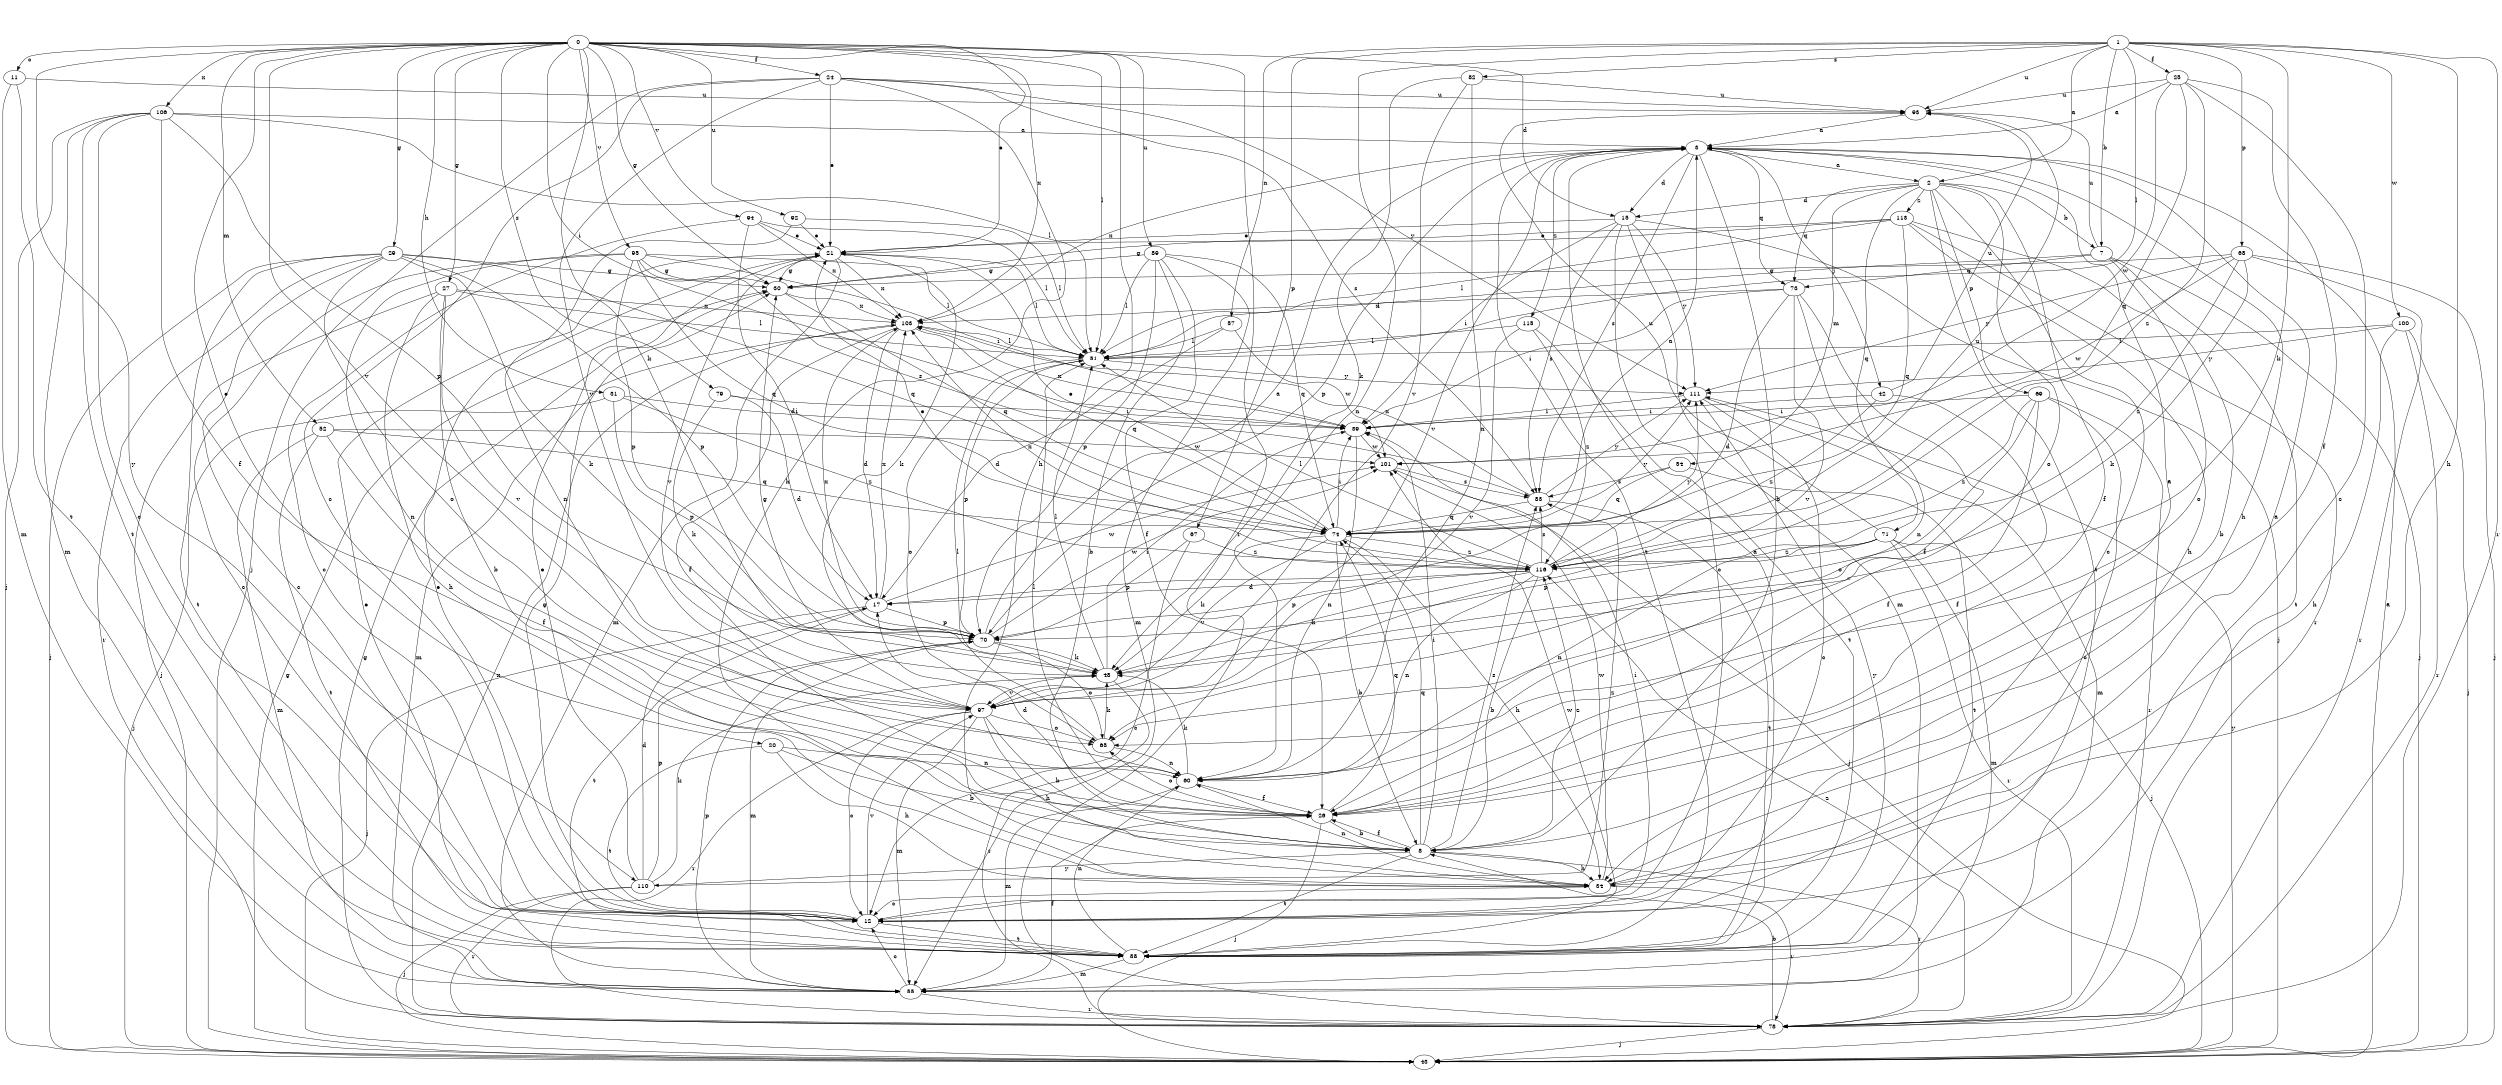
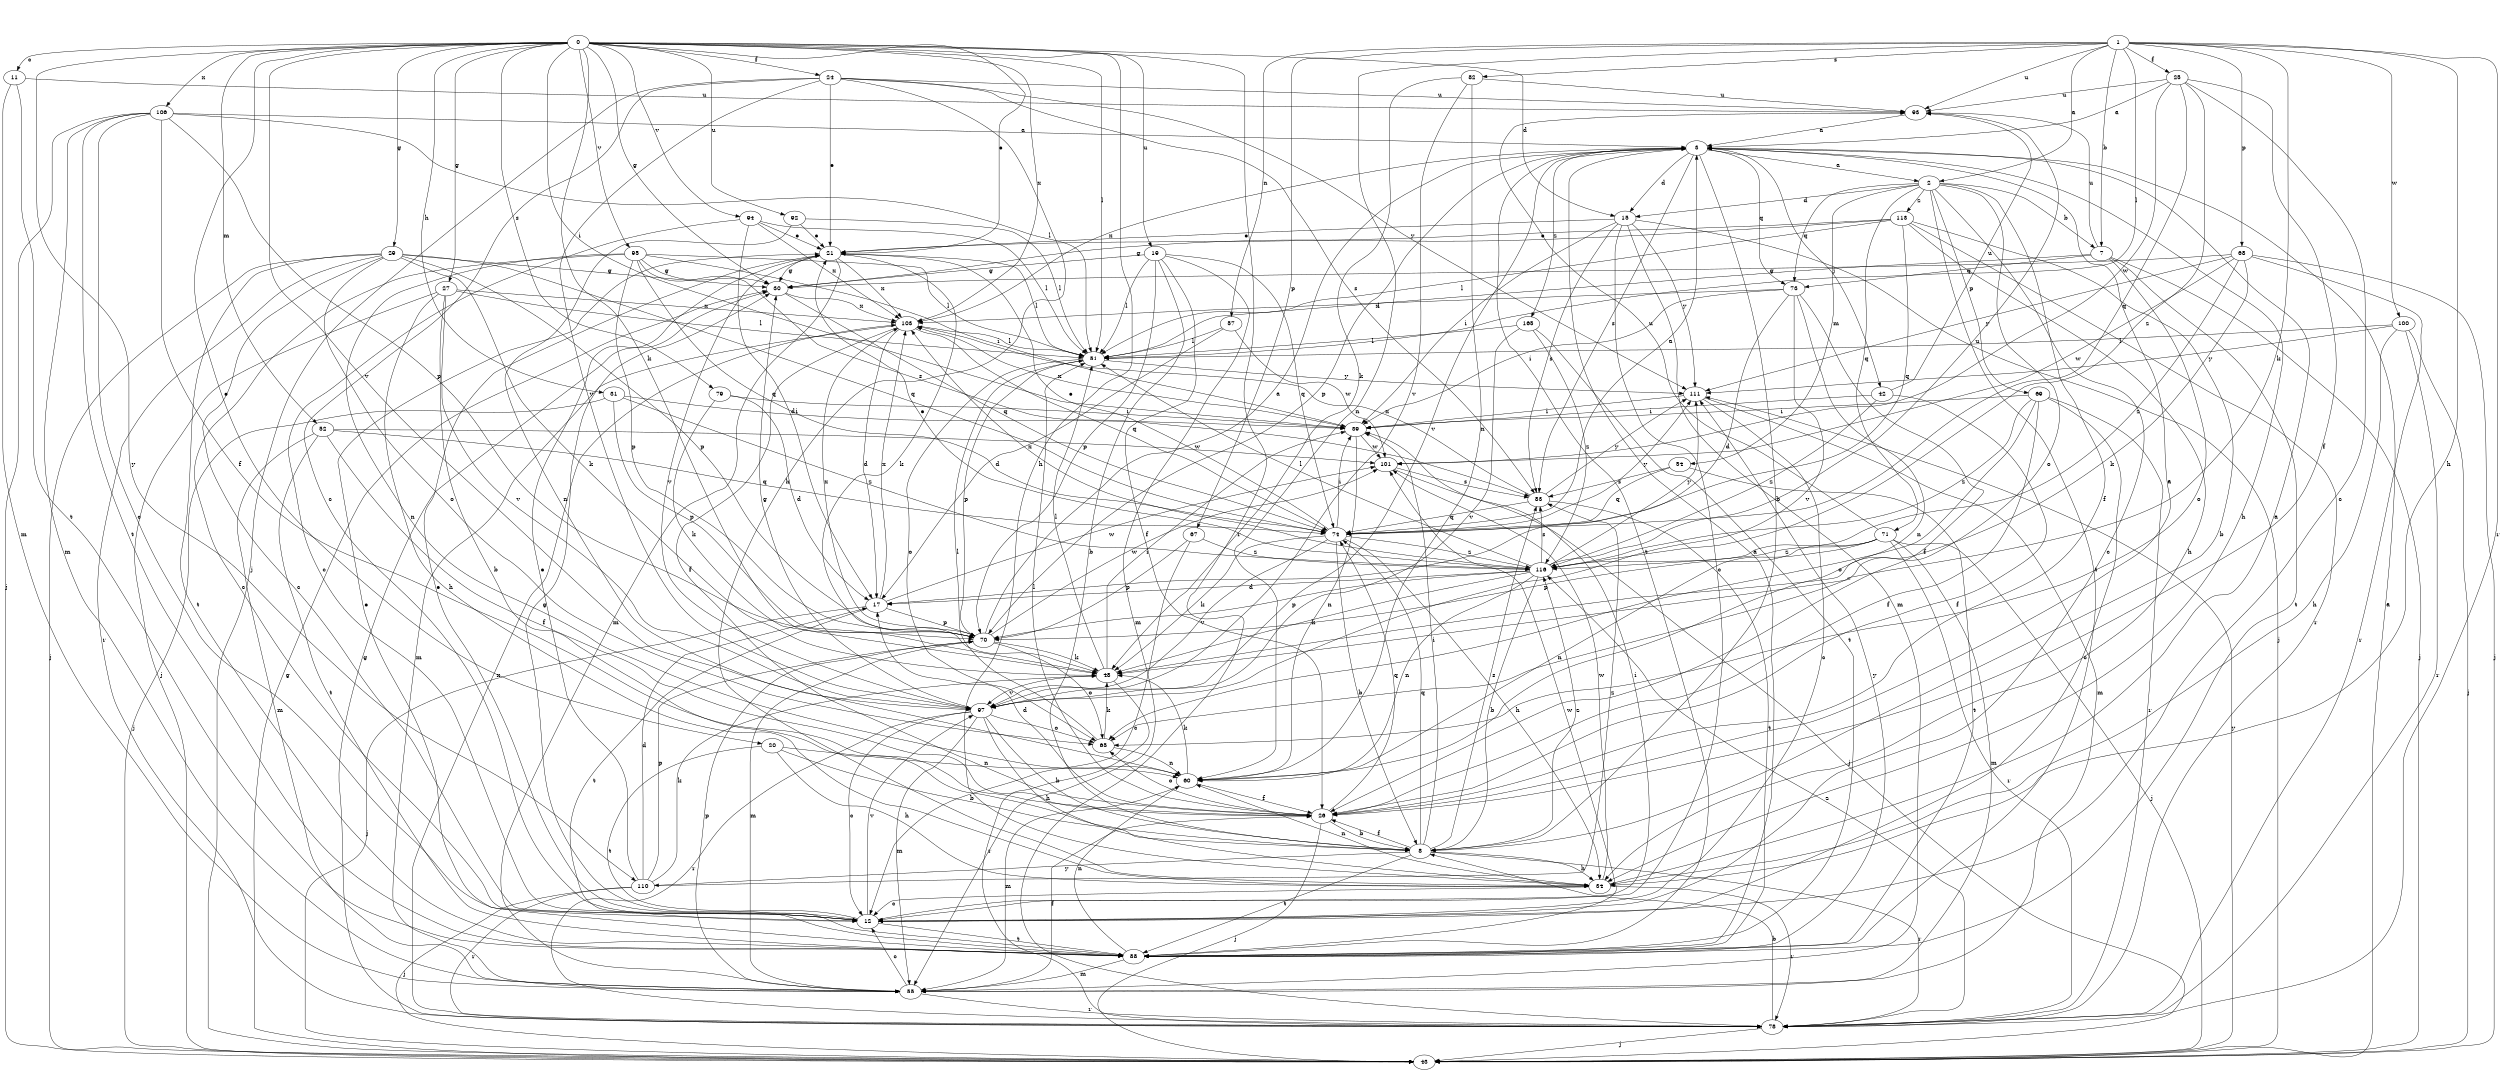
node "89": label "89" -> "19"
node "115": label "115" -> "165"
